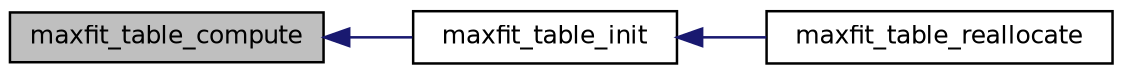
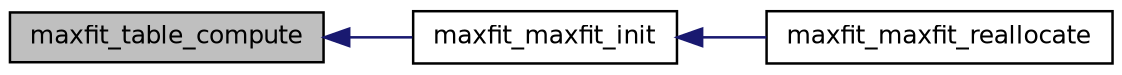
node "maxfit_table_init": label "maxfit_table_init" -> "maxfit_maxfit_init"
node "maxfit_table_reallocate": label "maxfit_table_reallocate" -> "maxfit_maxfit_reallocate"
